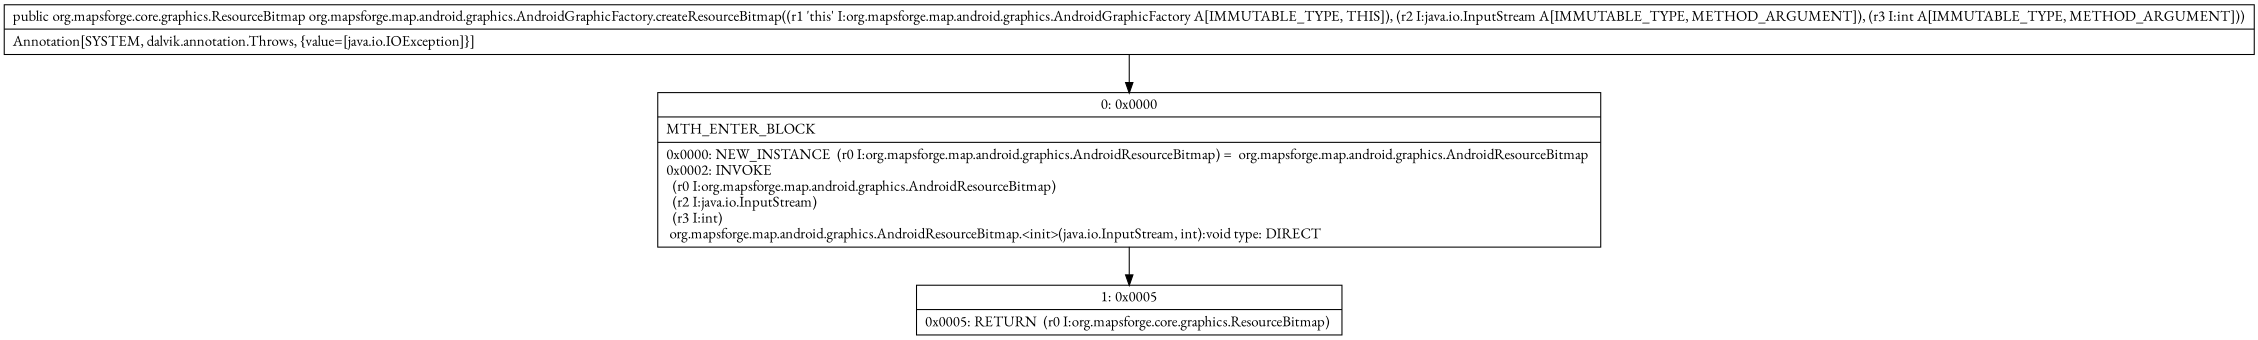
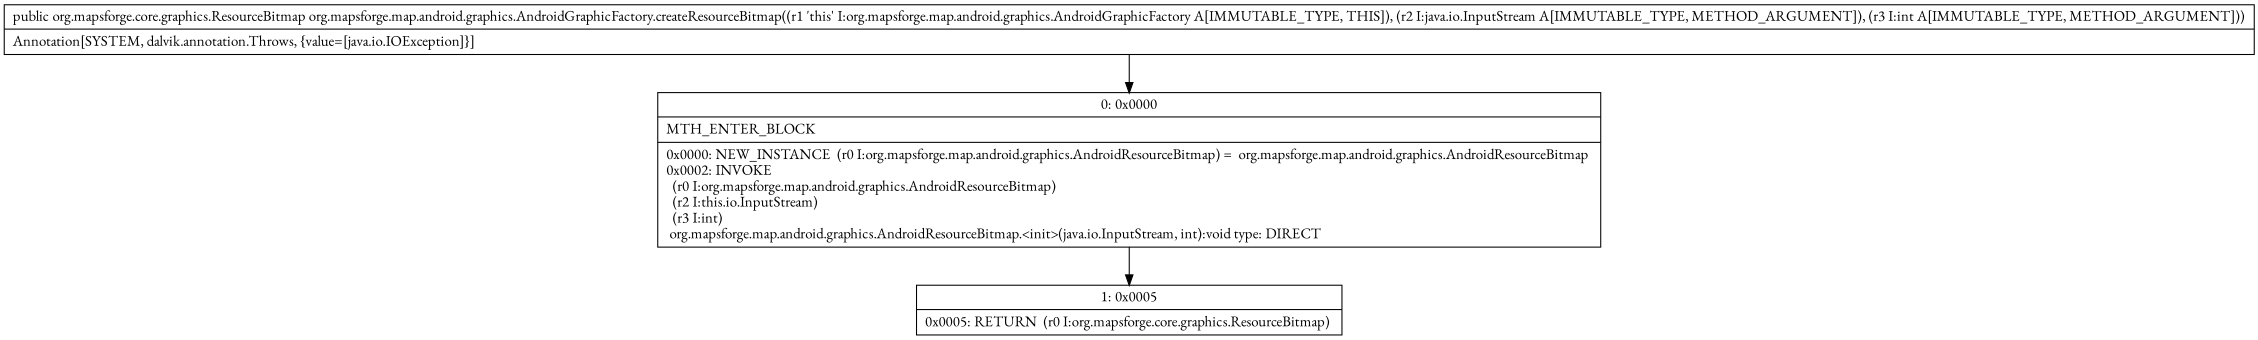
node "0: 0x0000": text "(r2 I:java.io.InputStream)" -> "(r2 I:this.io.InputStream)"
